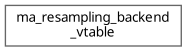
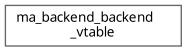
node "ma_resampling_backend _vtable": label "ma_resampling_backend _vtable" -> "ma_backend_backend _vtable"
